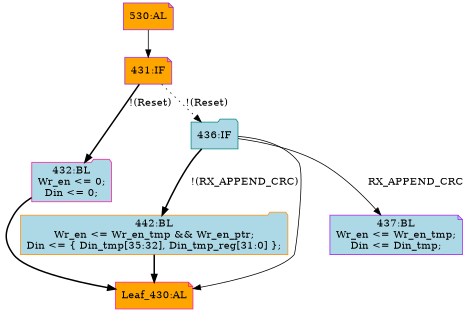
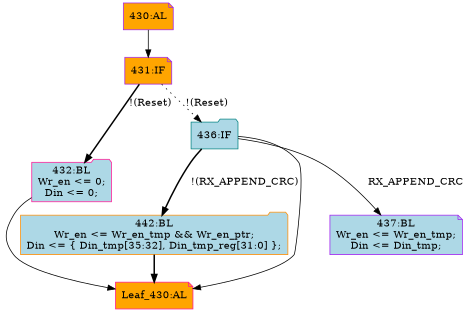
node "530:AL": label "530:AL" -> "430:AL"
edge "432:BL Wr_en <= 0; Din <= 0;" -> "Leaf_430:AL": style bold -> solid
